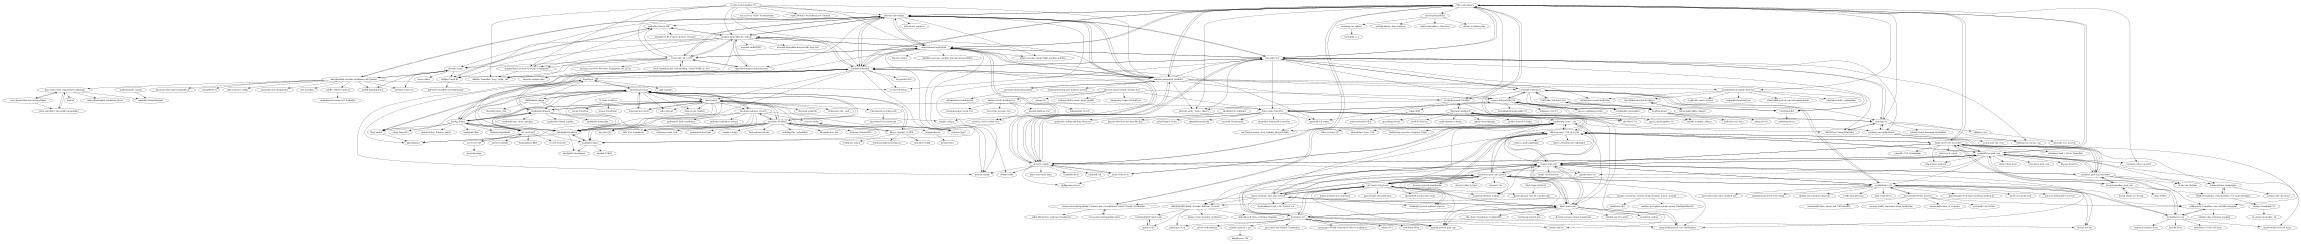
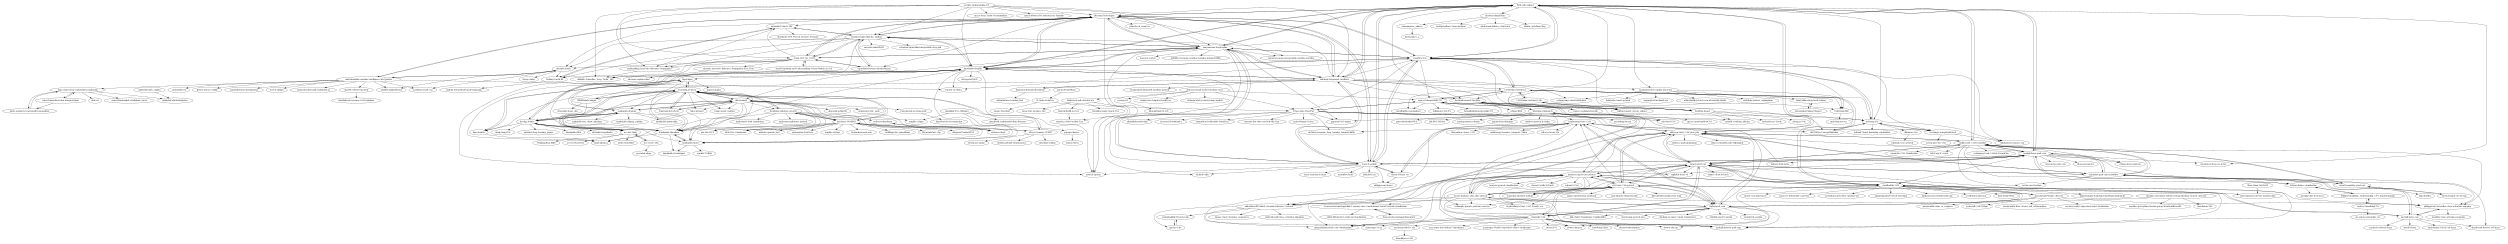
edge "M-Nauta/ProtoTree" -> "gmum/ProtoPShare": reversed
node "rschwess/virelay": label "rschwess/virelay" -> "rschwess/deepHaem"
edge "jacobgil/keras-grad-cam" -> "adityac94/Grad_CAM_plus_plus": now "kobiso/CBAM-keras" -> "adityac94/Grad_CAM_plus_plus"
edge "pinellolab/DNA-Diffusion" -> "kundajelab/bpnet": added
edge "hiveml/tensorflow-grad-cam" -> "FHainzl/Visualizing_Understanding_CNN_Implementation": now "huybery/VisualizingCNN" -> "FHainzl/Visualizing_Understanding_CNN_Implementation"
